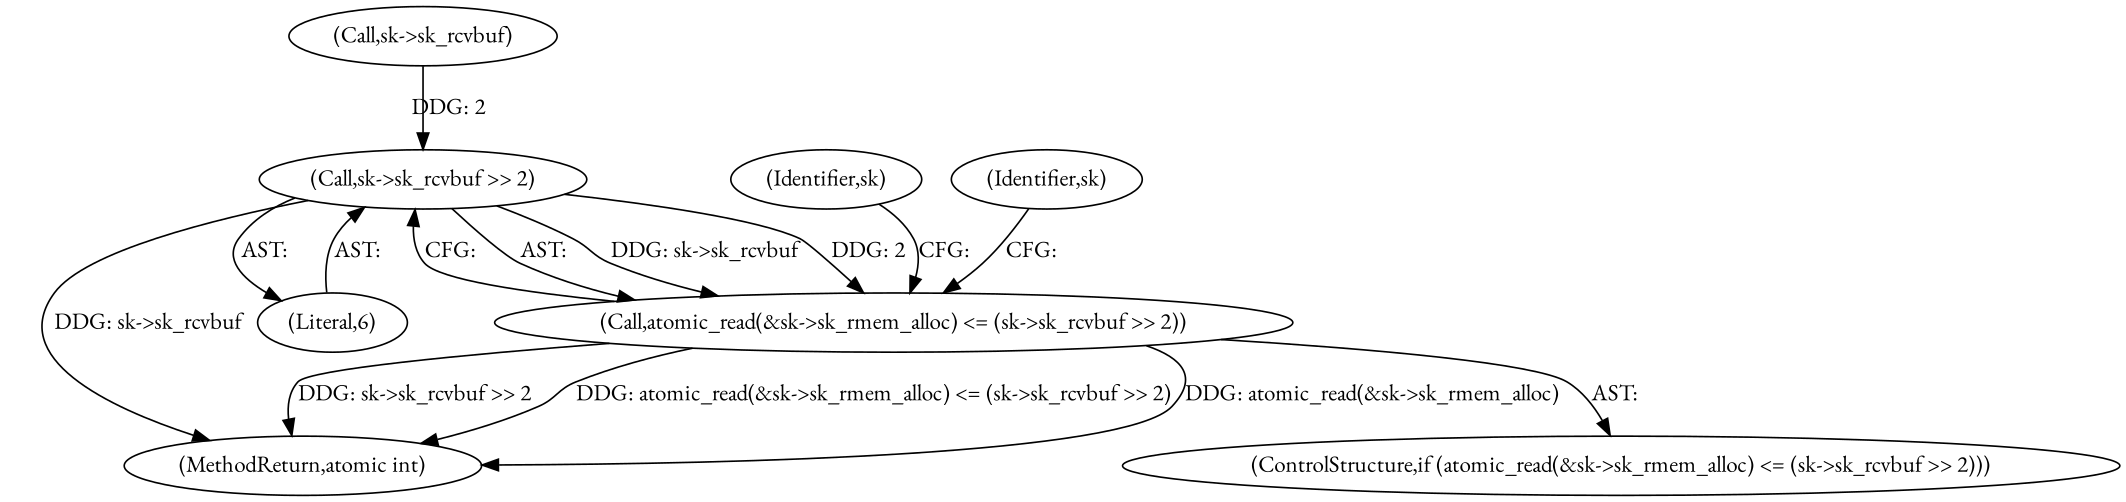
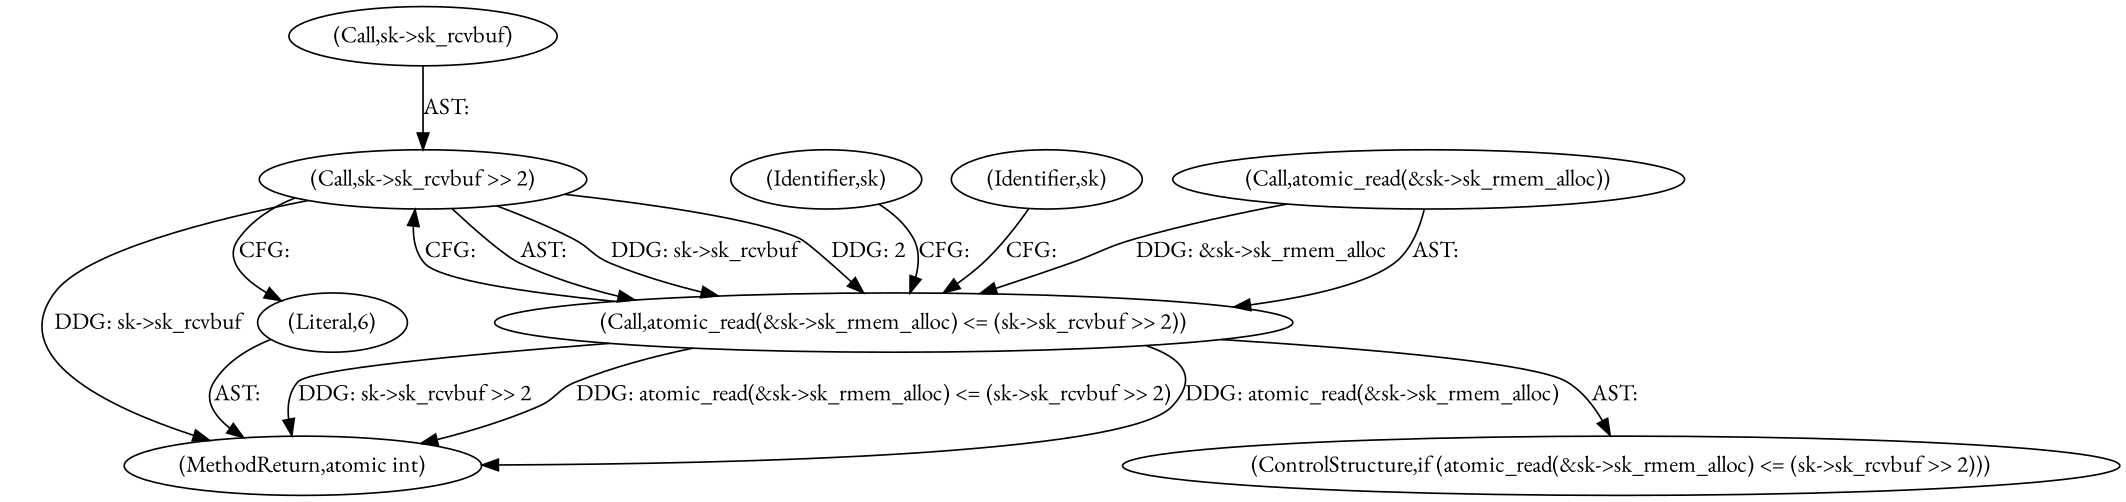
edge "(Call,sk->sk_rcvbuf)" -> "(Call,sk->sk_rcvbuf >> 2)": label "DDG: 2" -> "AST: "
node "(Call,atomic_read(&sk->sk_rmem_alloc))": added
edge "(Call,sk->sk_rcvbuf >> 2)" -> "(Literal,6)": label "AST: " -> "CFG: "
edge "(Literal,6)" -> "(Call,sk->sk_rcvbuf >> 2)": now "(Literal,6)" -> "(MethodReturn,atomic int)"
